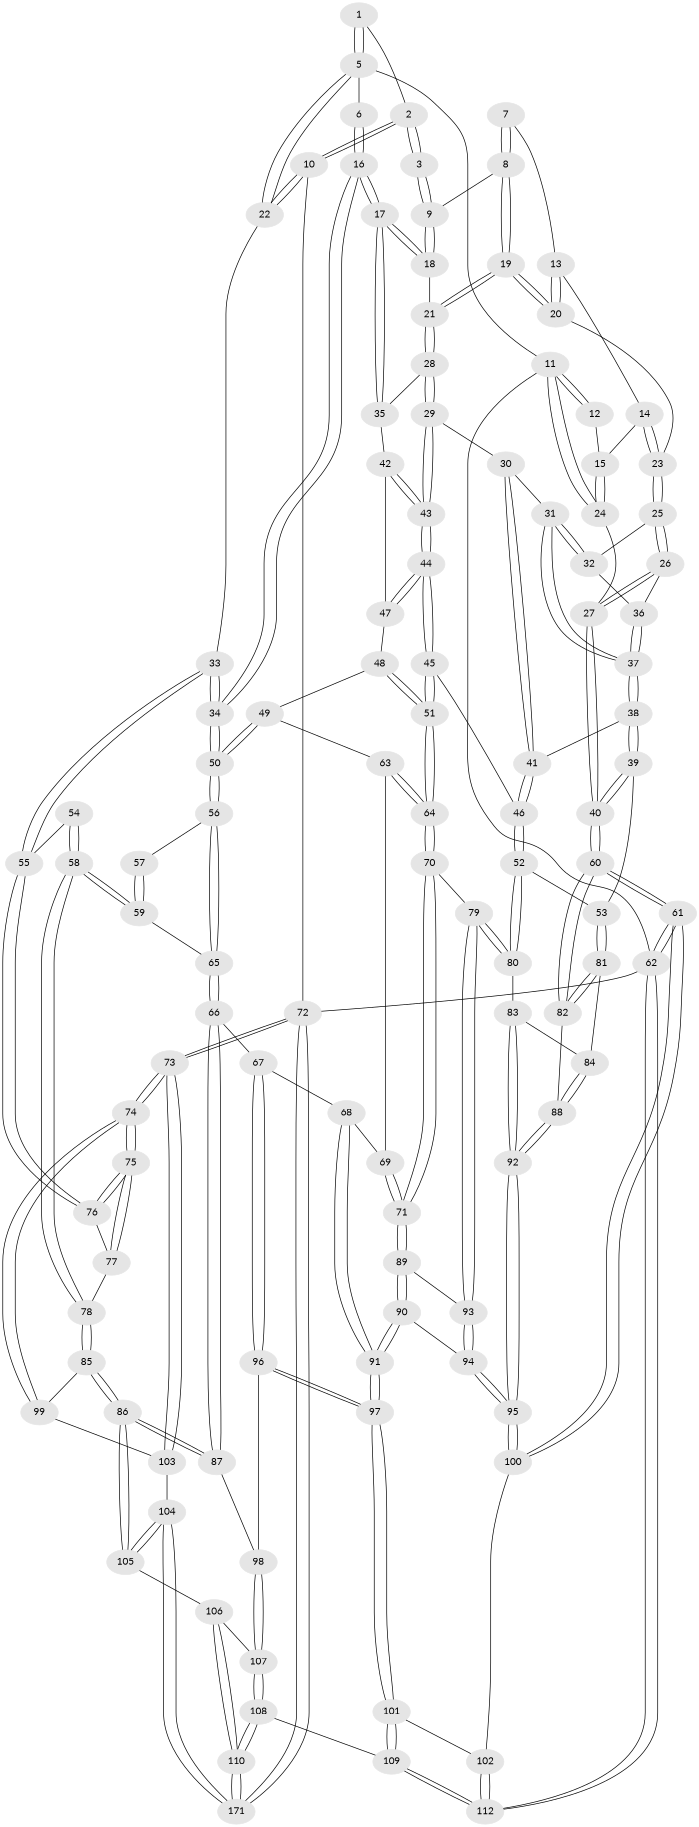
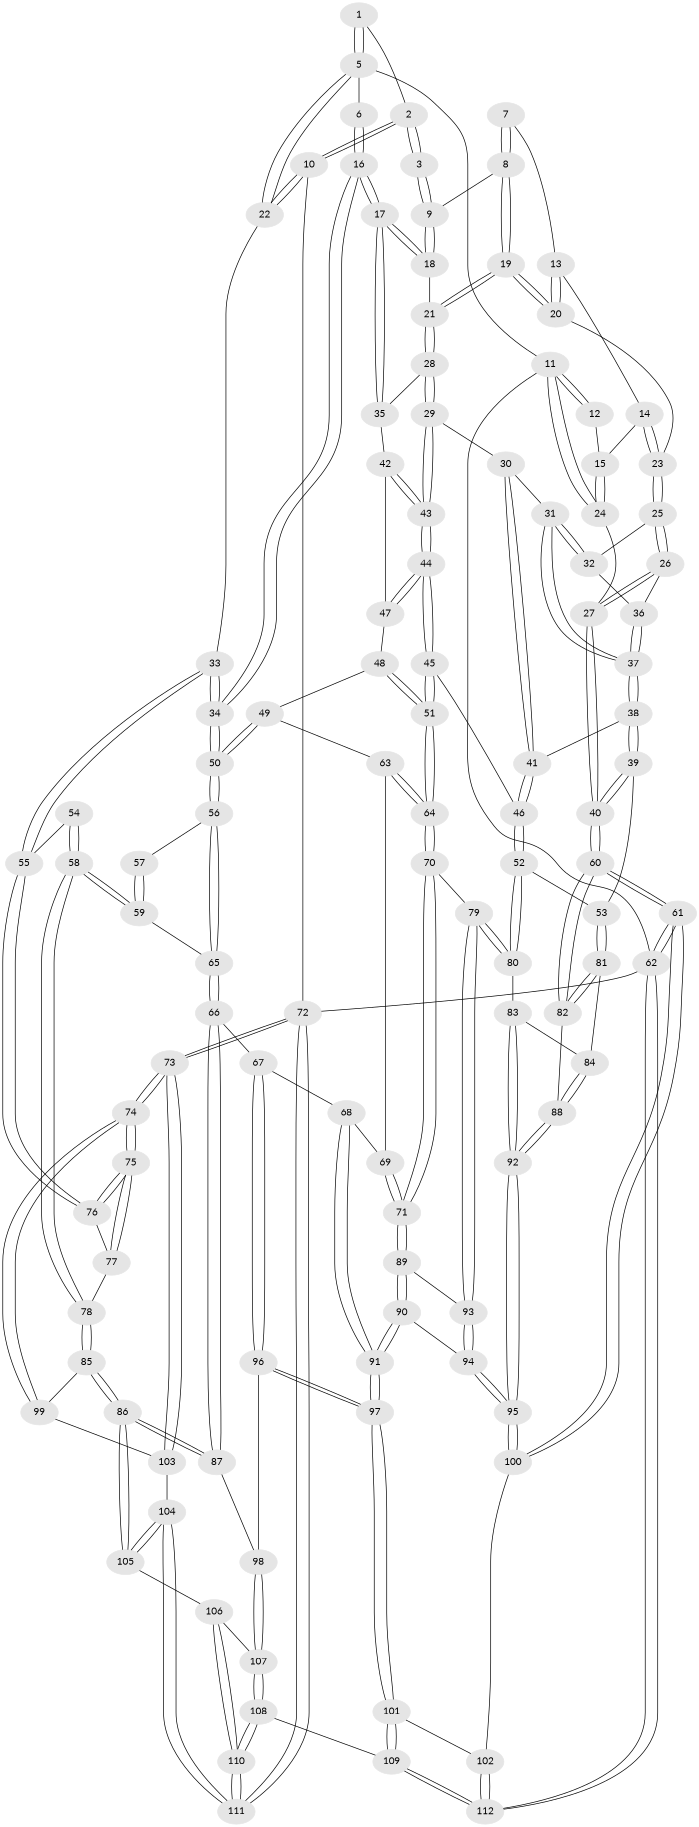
node "171": label "171" -> "111"
